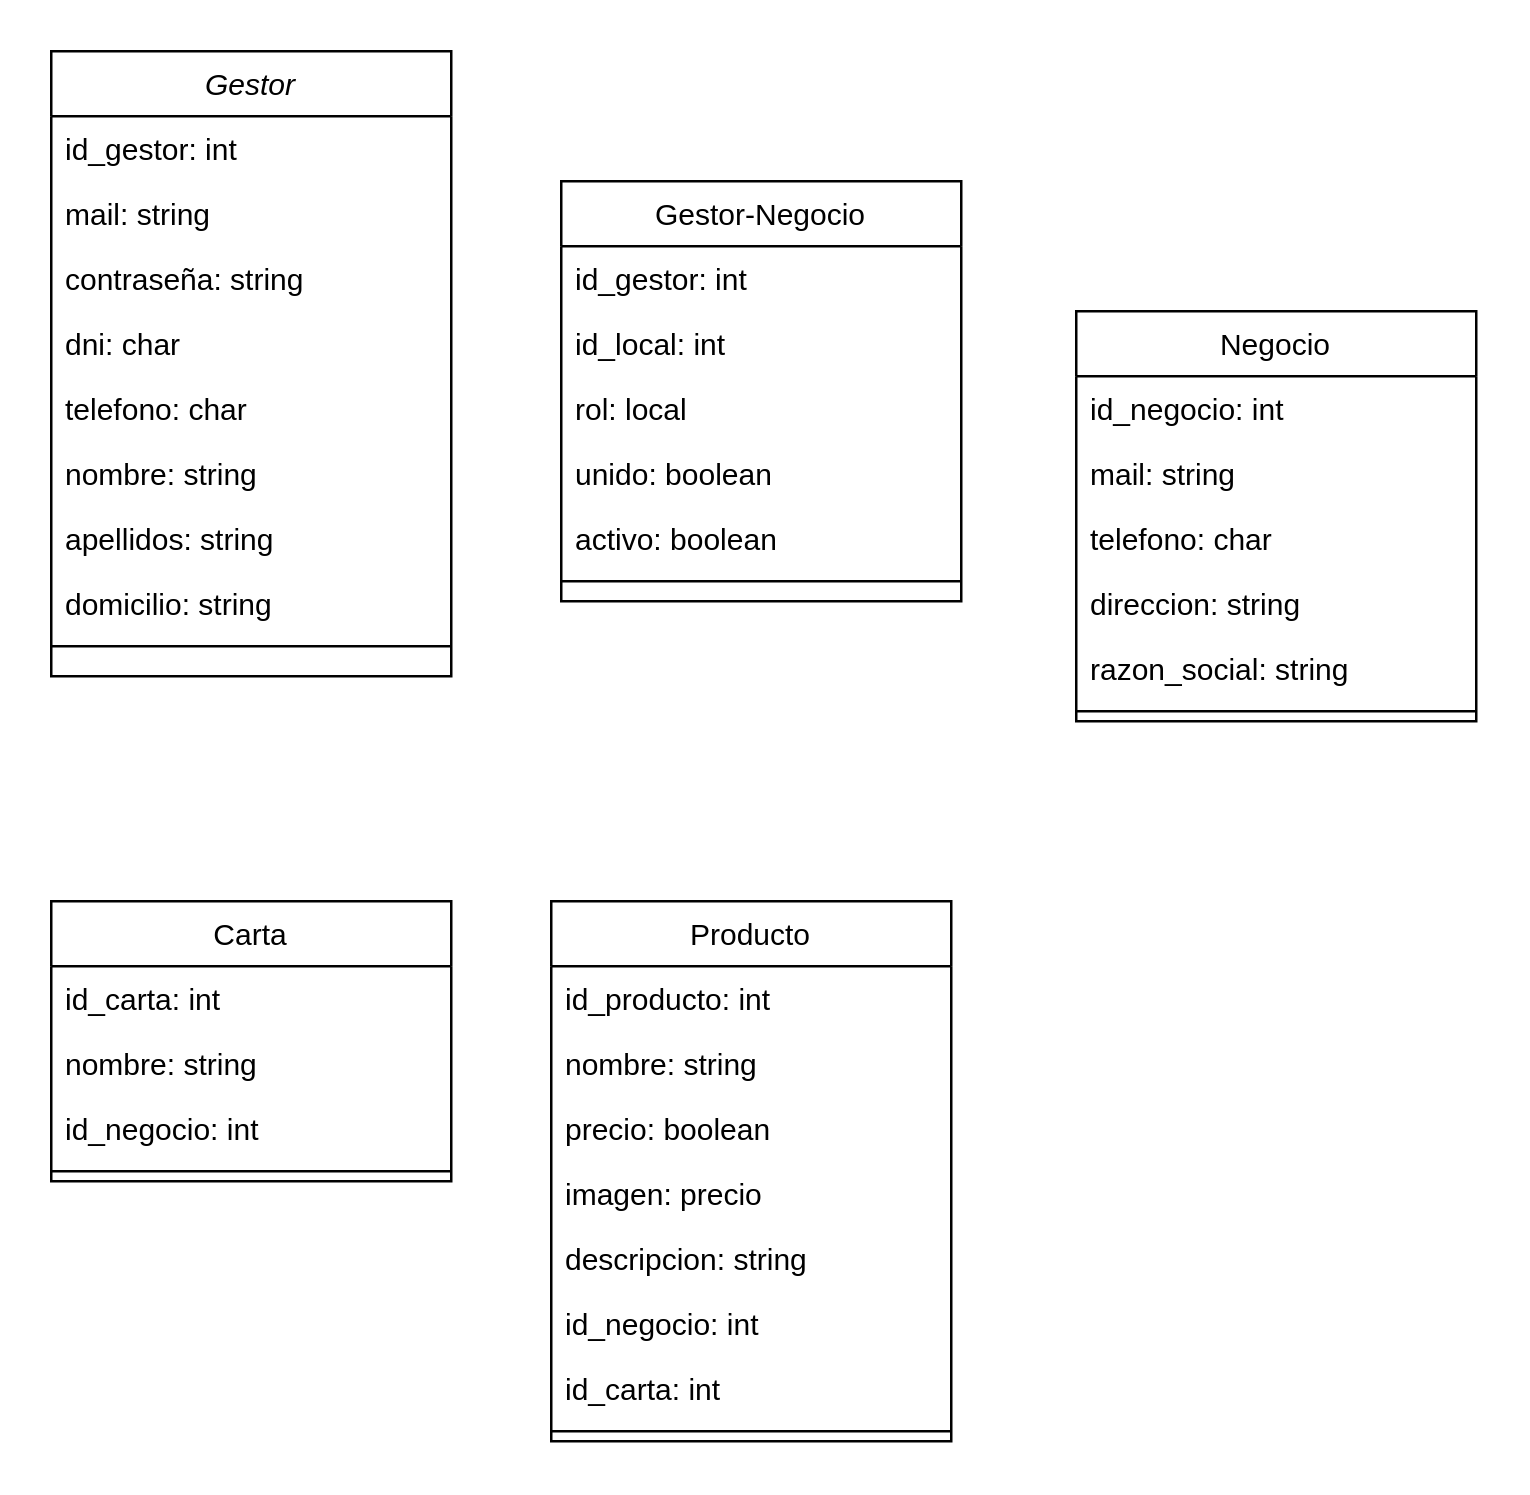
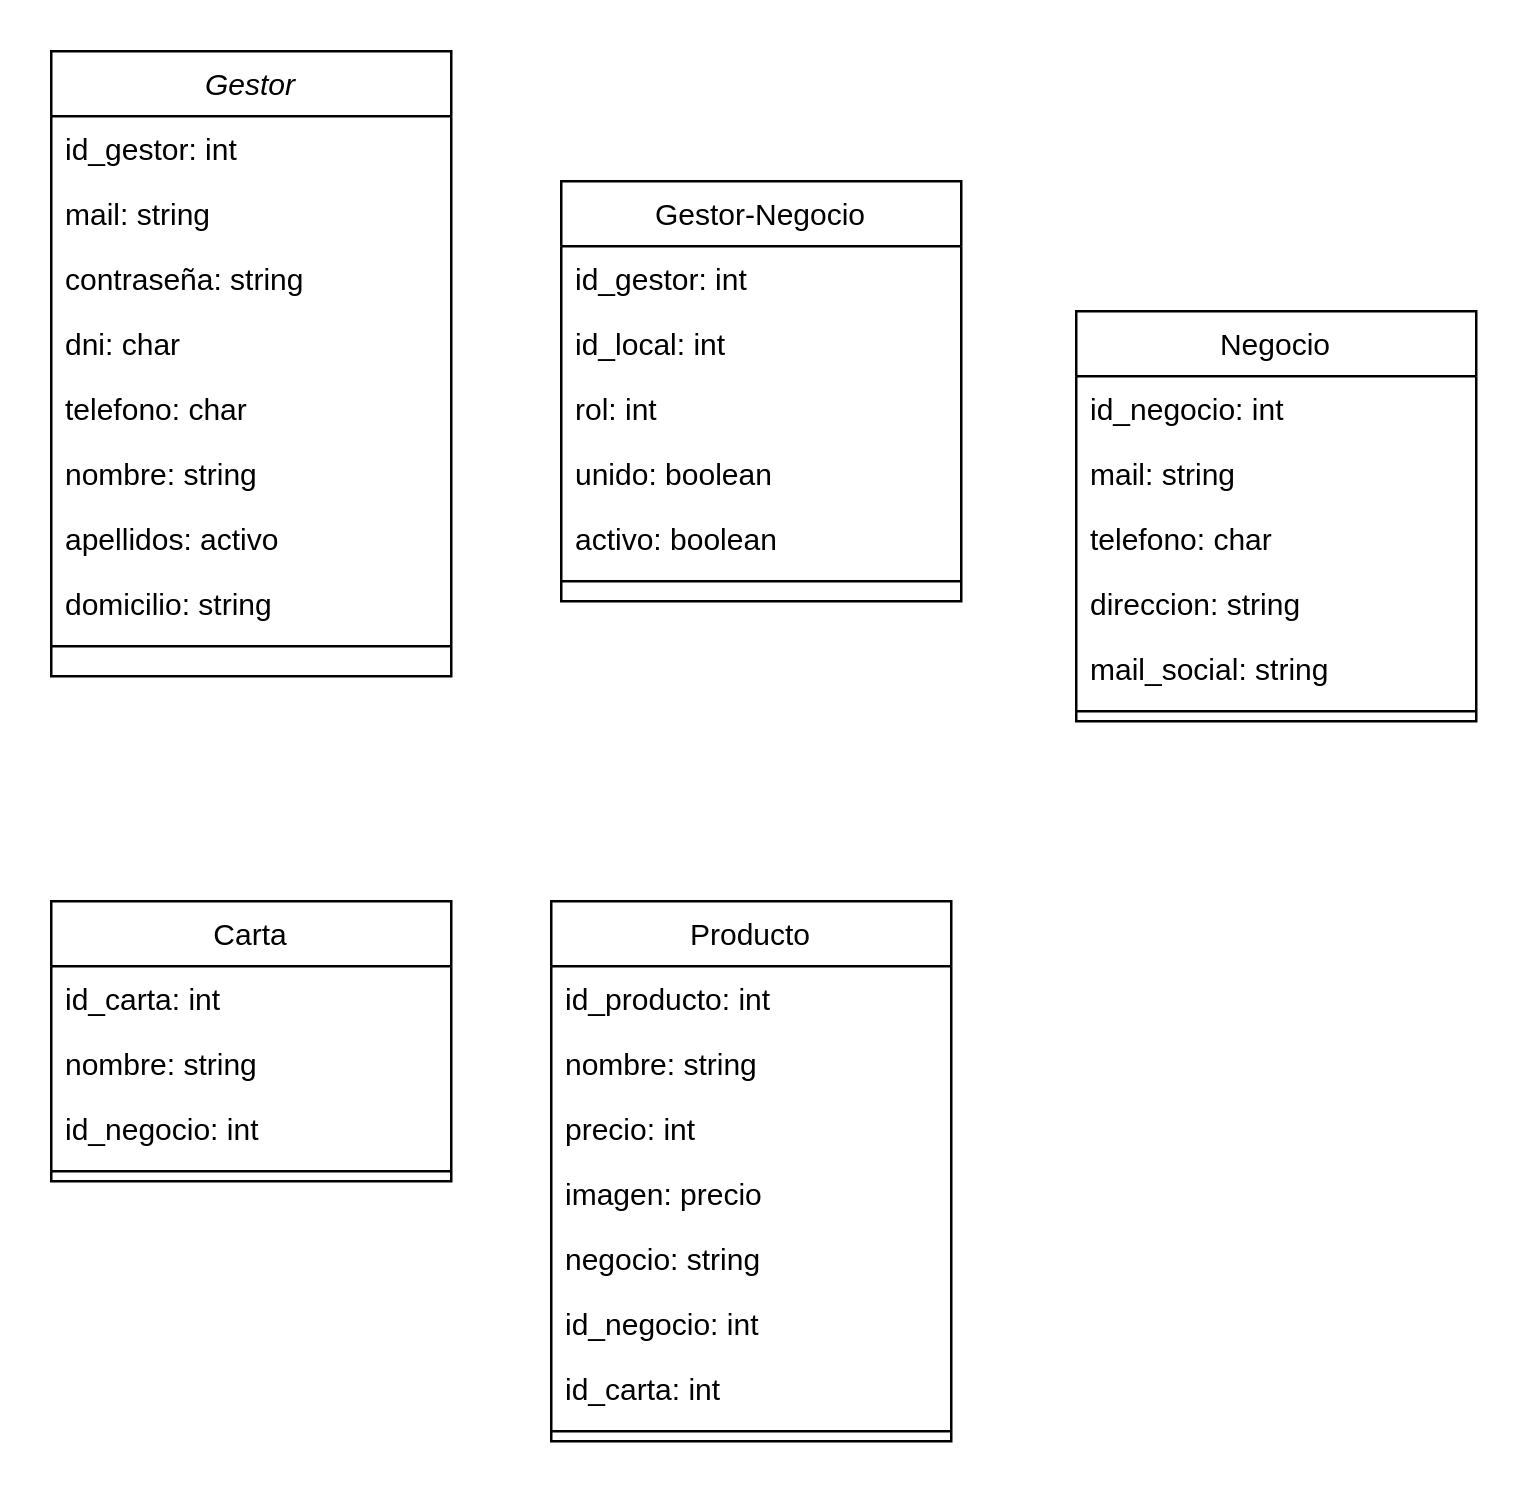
node "rol: local": label "rol: local" -> "rol: int"
node "apellidos: string": label "apellidos: string" -> "apellidos: activo"
node "razon_social: string": label "razon_social: string" -> "mail_social: string"
node "precio: boolean": label "precio: boolean" -> "precio: int"
node "descripcion: string": label "descripcion: string" -> "negocio: string"
